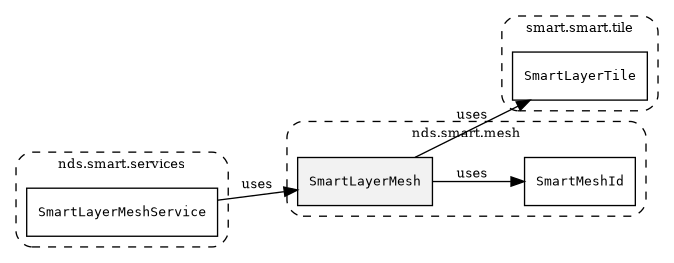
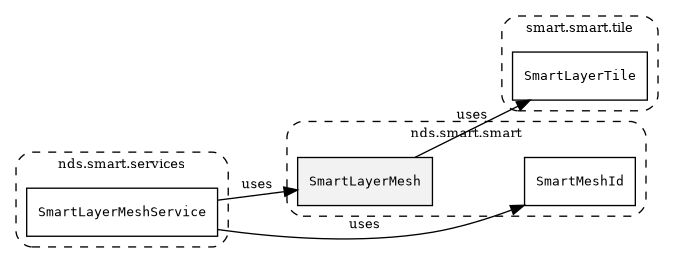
cluster "nds.smart.mesh": label "nds.smart.mesh" -> "nds.smart.smart"
edge "SmartLayerMesh" -> "SmartMeshId": now "SmartLayerMeshService" -> "SmartMeshId"
